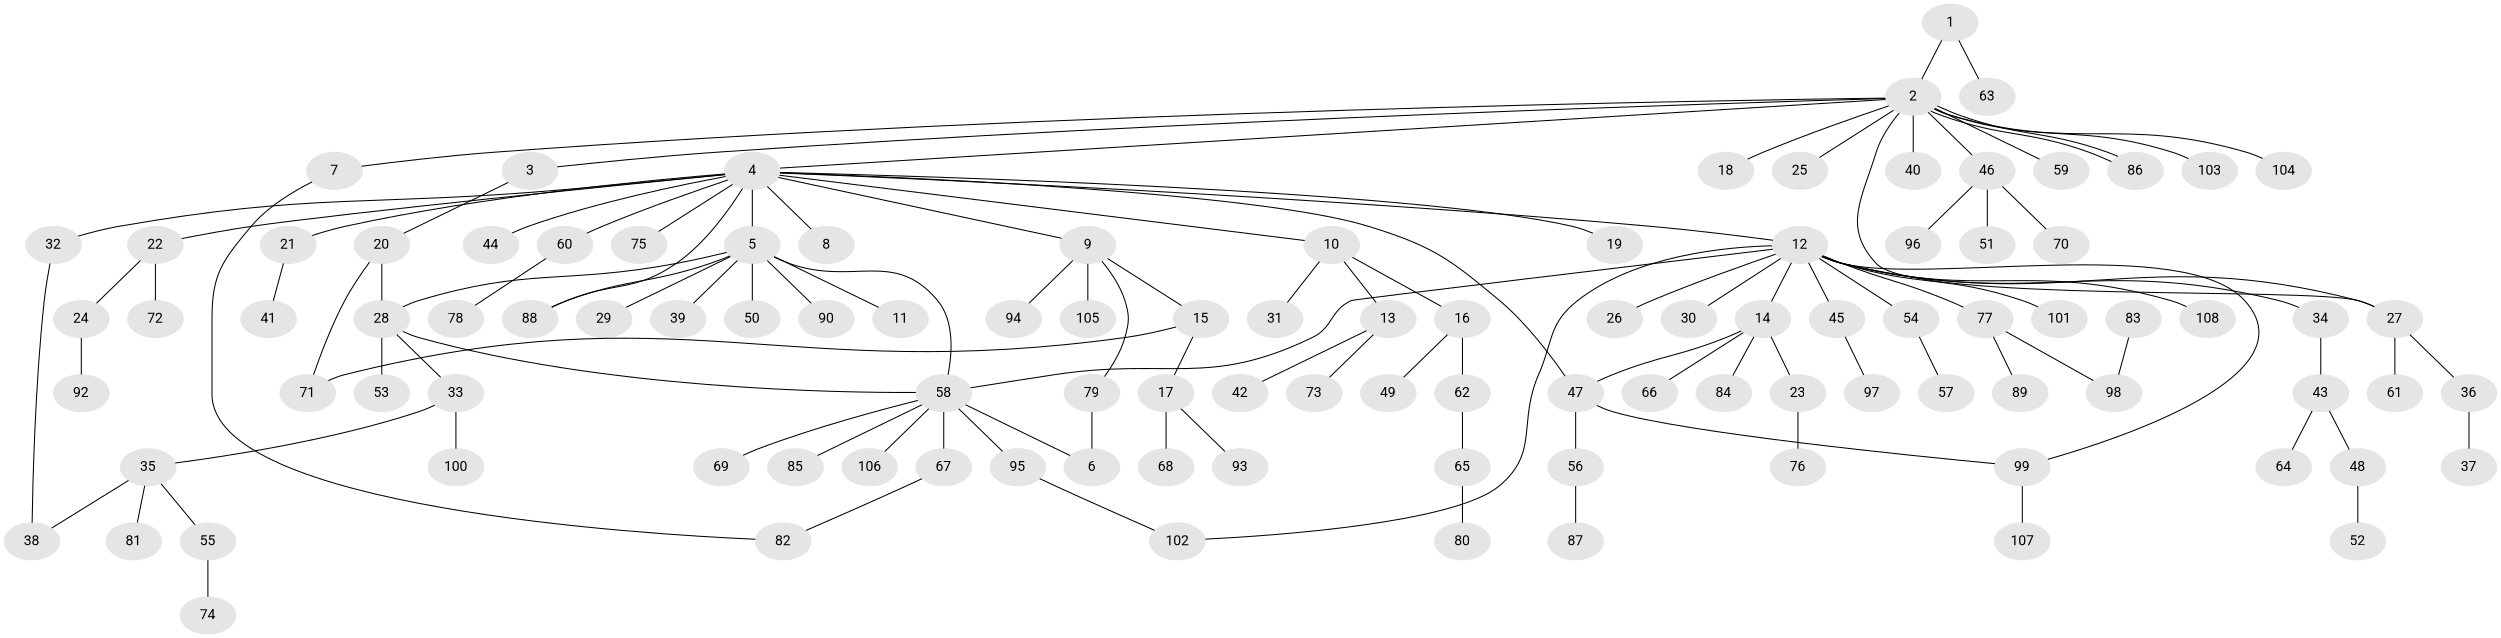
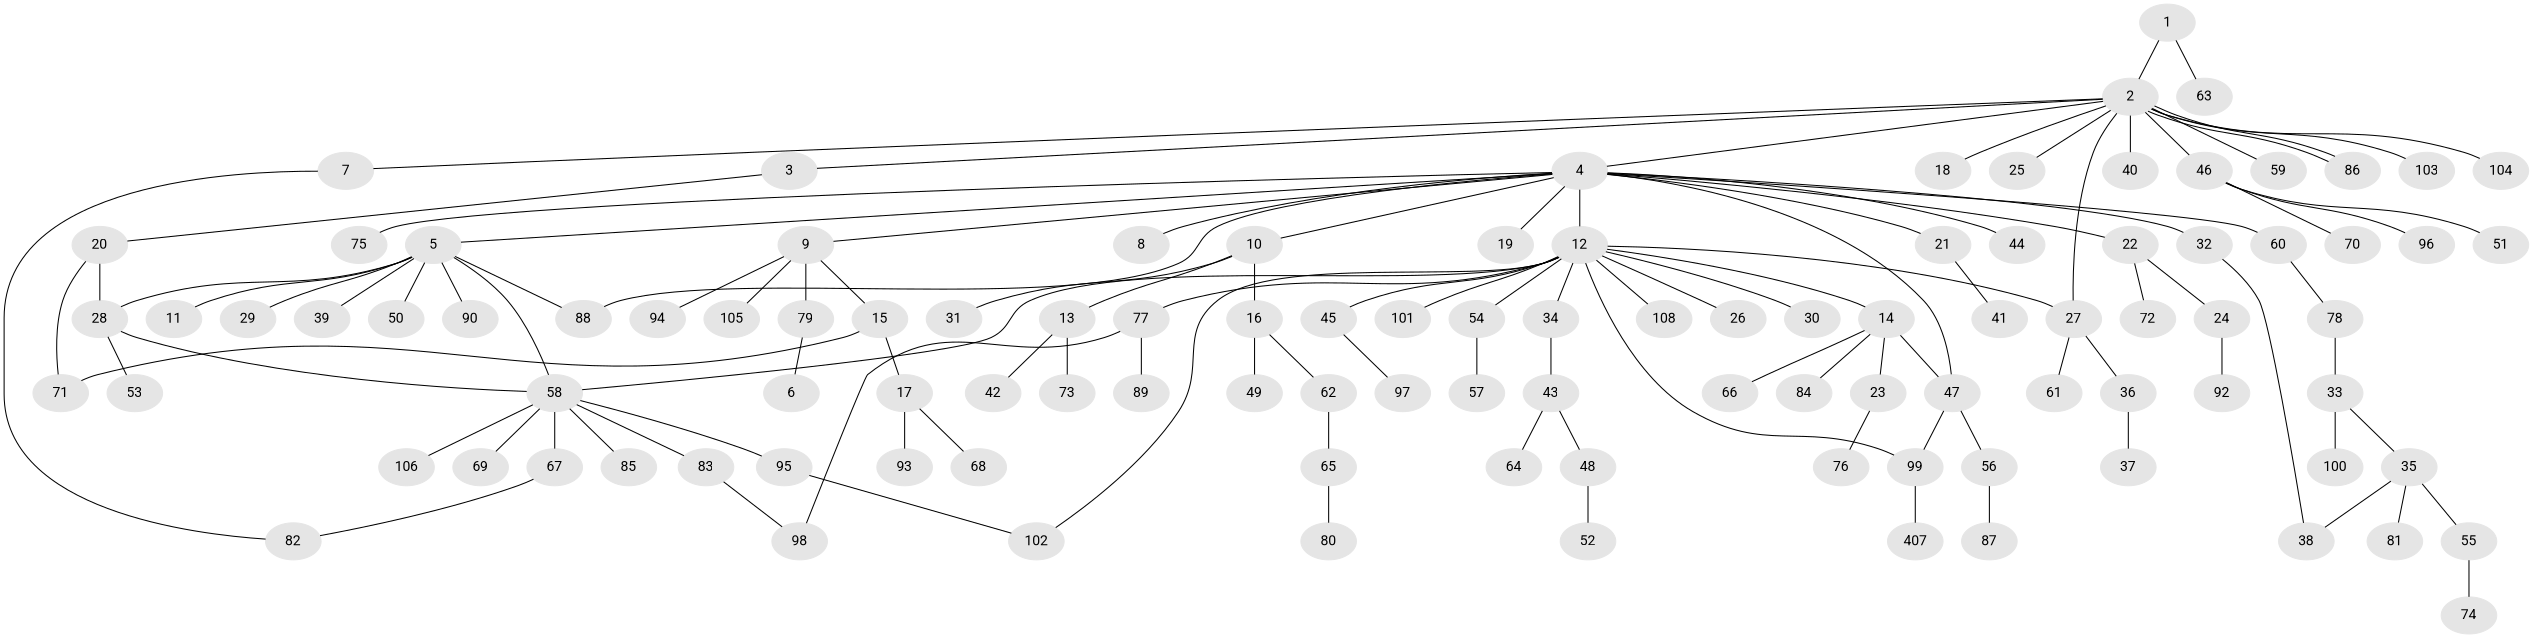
edge "28" -- "33": now "78" -- "33"
edge "58" -- "6": now "58" -- "83"
node "107": label "107" -> "407"
